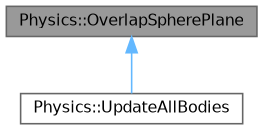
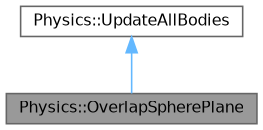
edge "Physics::UpdateAllBodies" -> "Physics::OverlapSpherePlane": reversed
